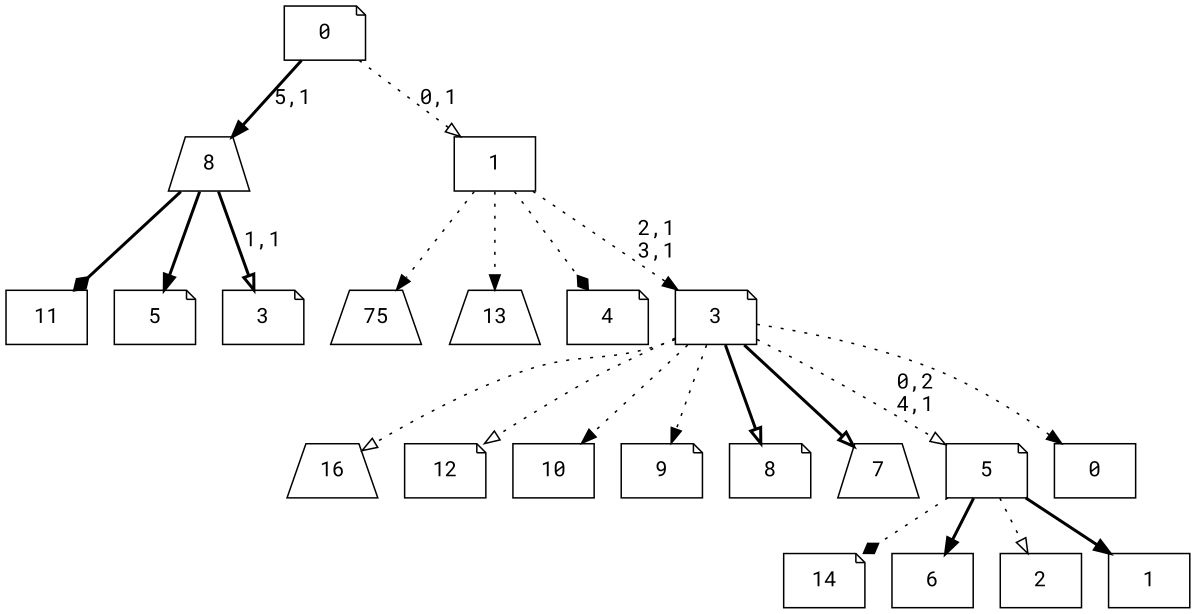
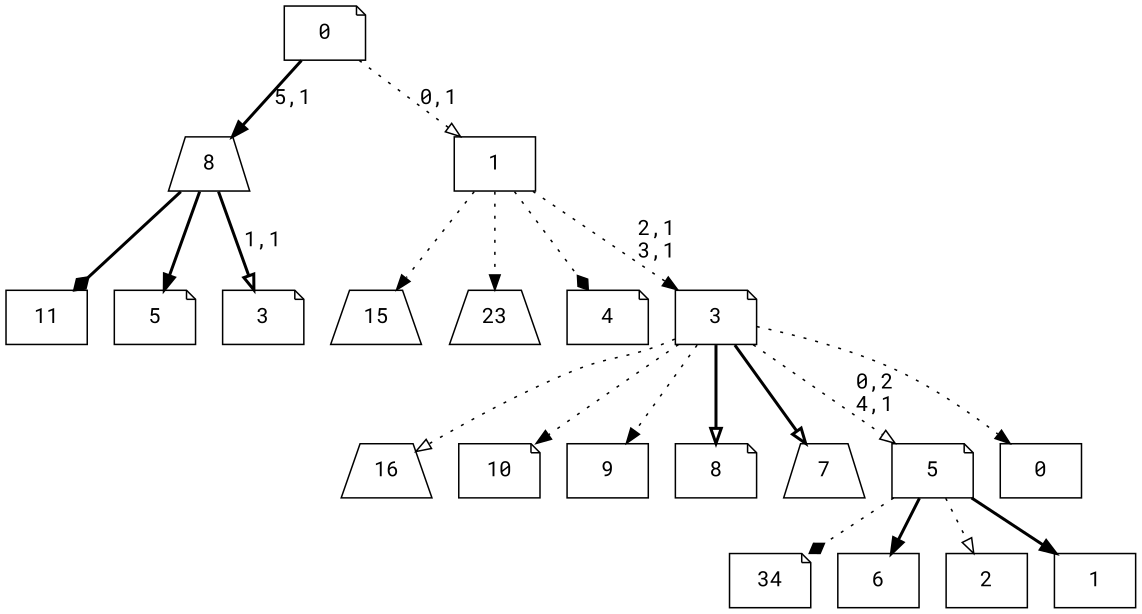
node "75": label "75" -> "15"
node "13": label "13" -> "23"
node "12": removed
node "10": shape box -> note
node "9": shape note -> box
node "14": label "14" -> "34"
